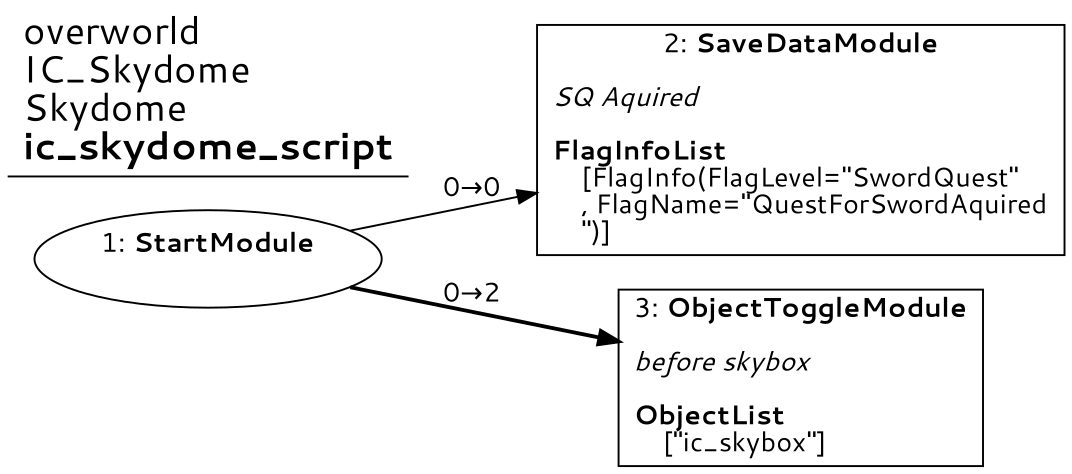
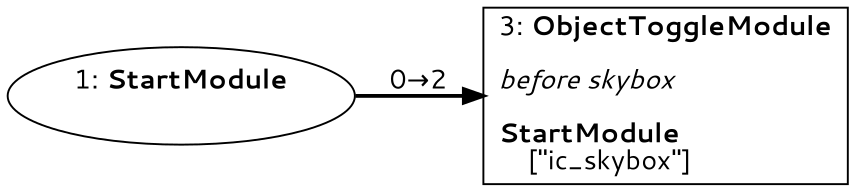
node "overworld": removed
node "2:": removed
node "3:": text "ObjectList" -> "StartModule"
